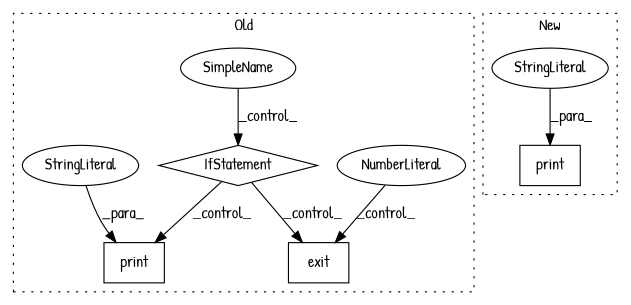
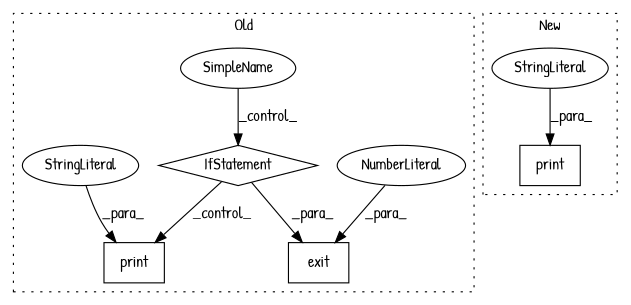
edge "IfStatement" -> "exit": label "_control_" -> "_para_"
edge "NumberLiteral" -> "exit": label "_control_" -> "_para_"
